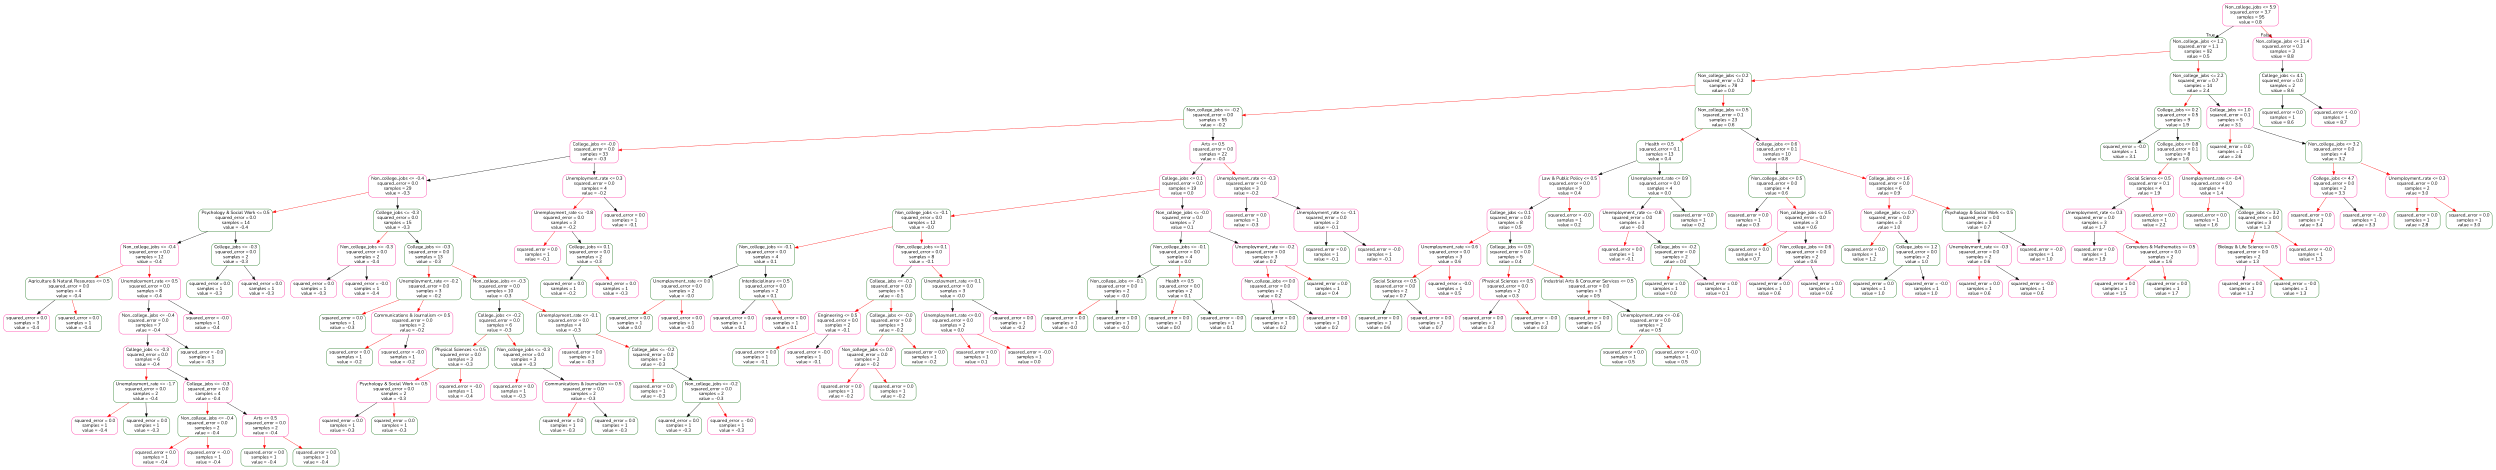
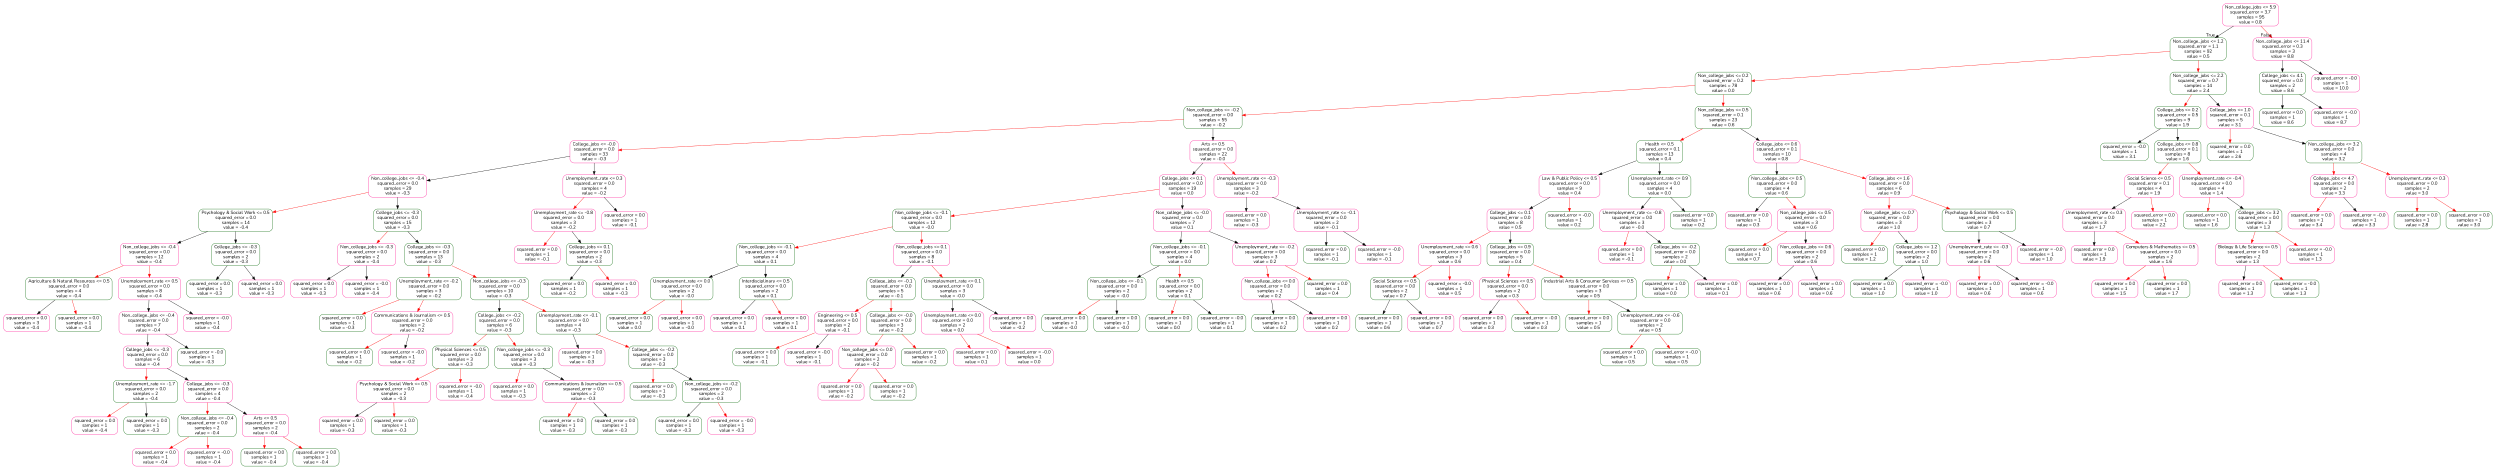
node "squared_error = -0.0 samples = 1 value = 10.0": added
